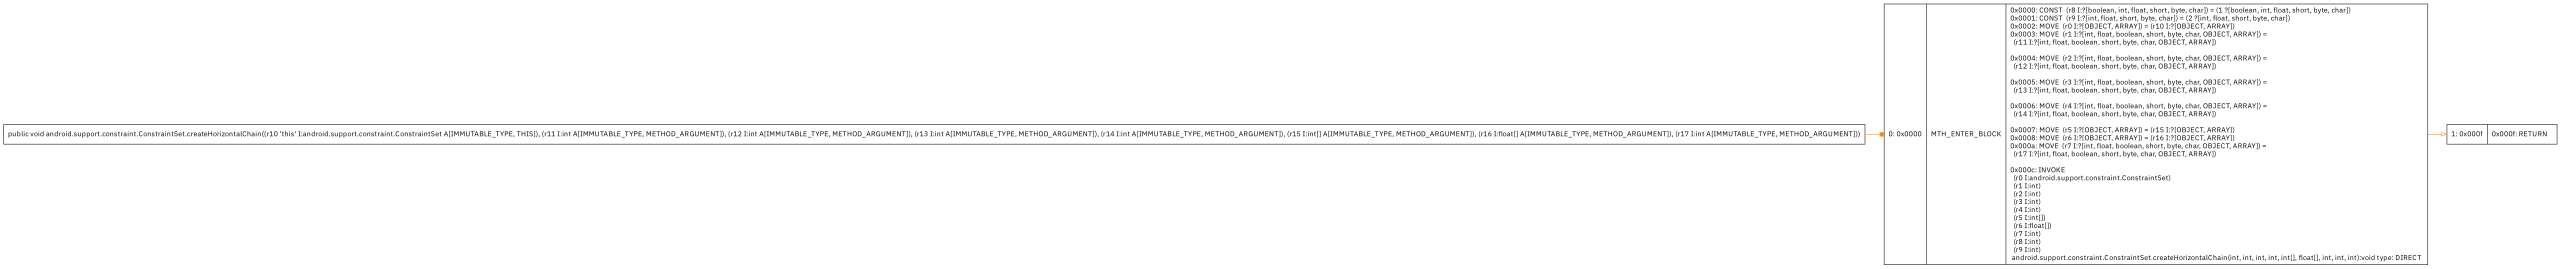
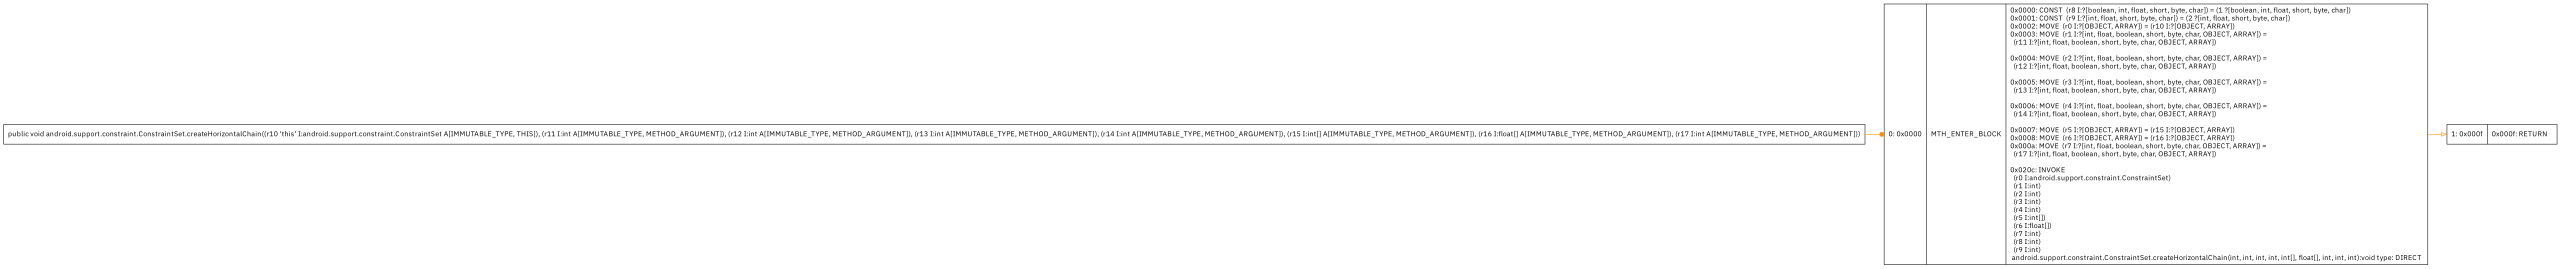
node "0: 0x0000": text "0x000c: INVOKE" -> "0x020c: INVOKE"
